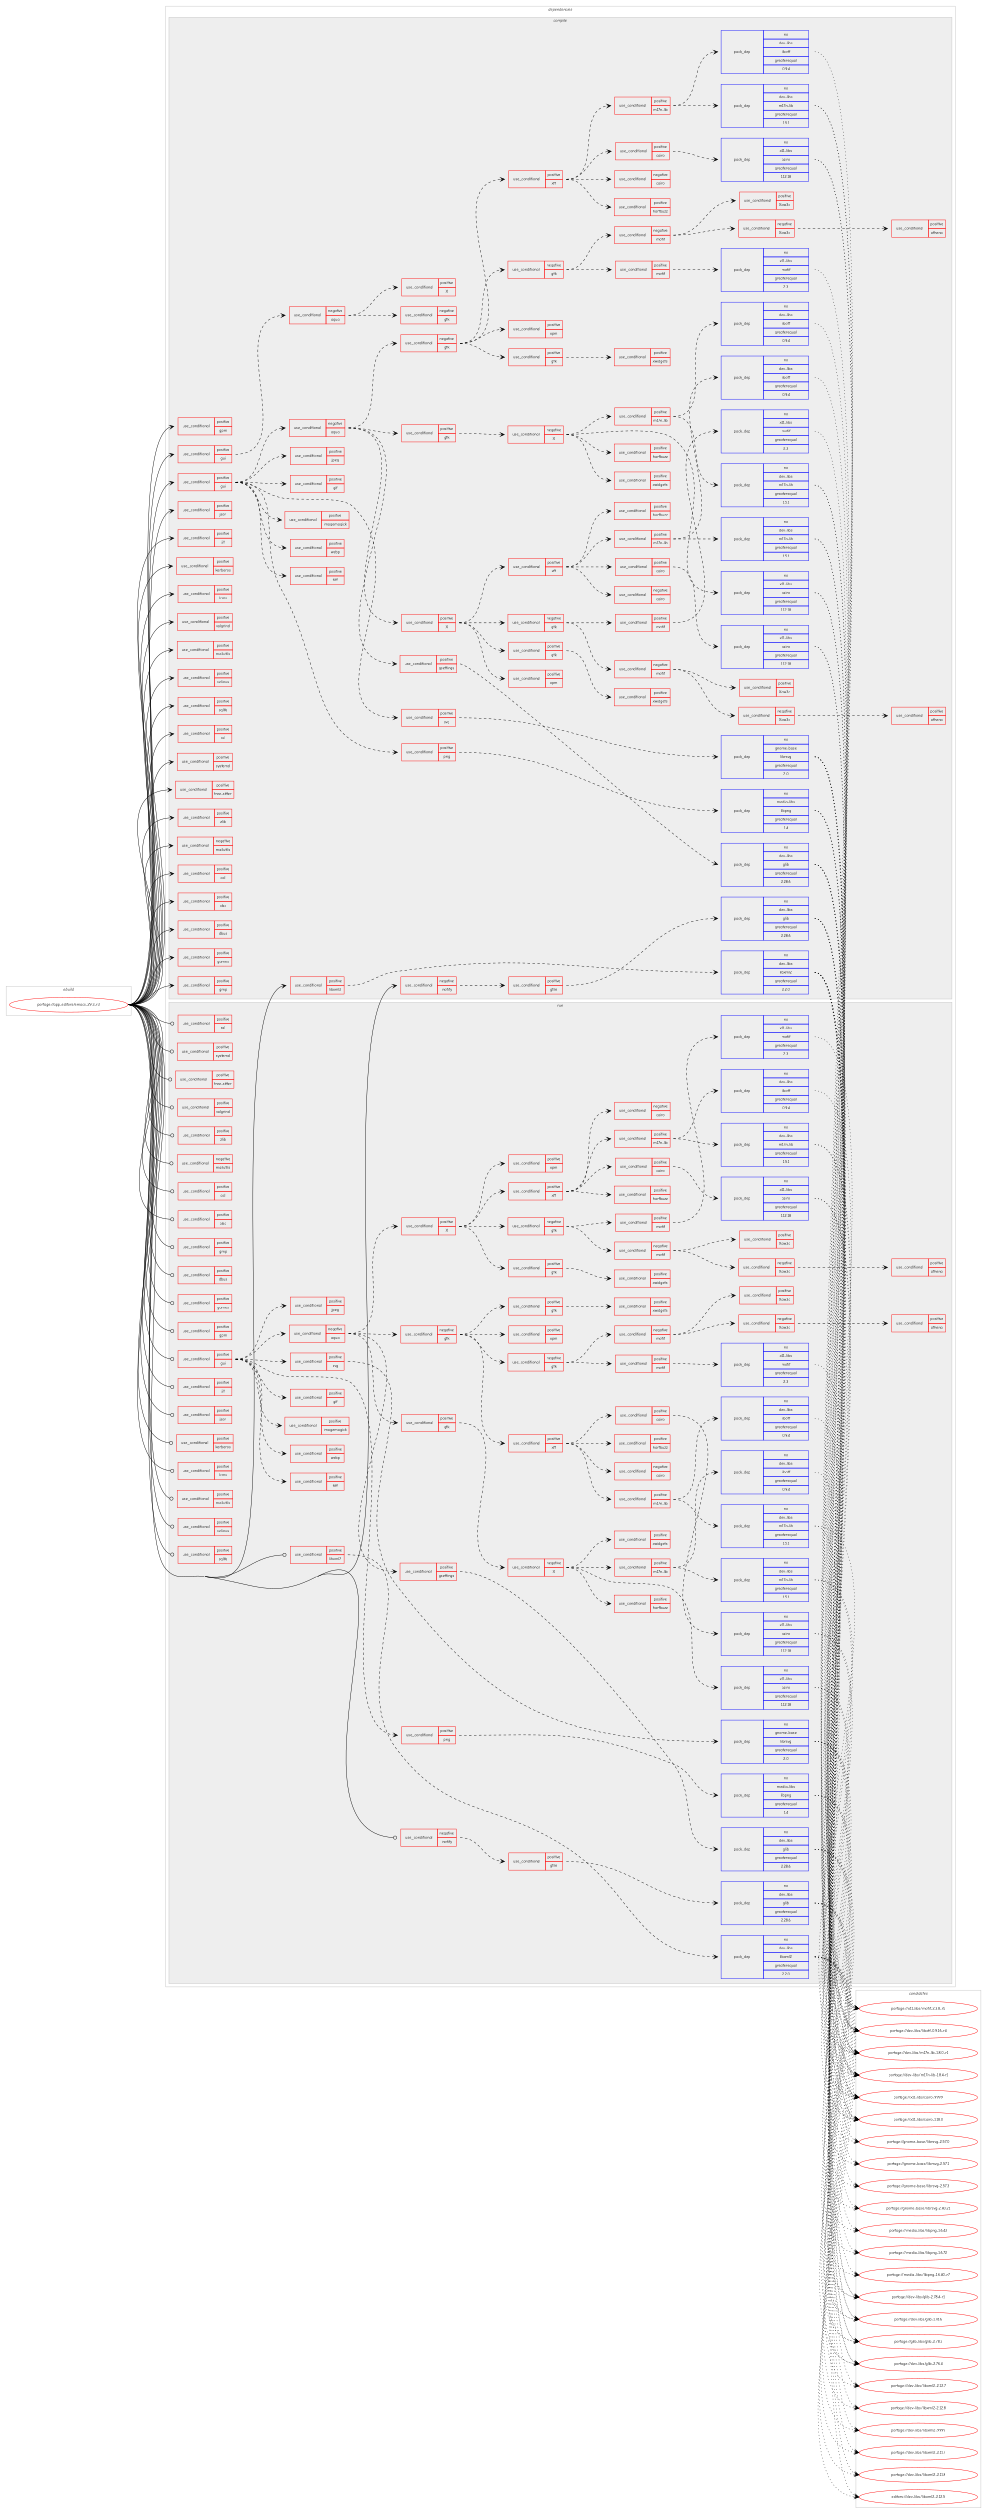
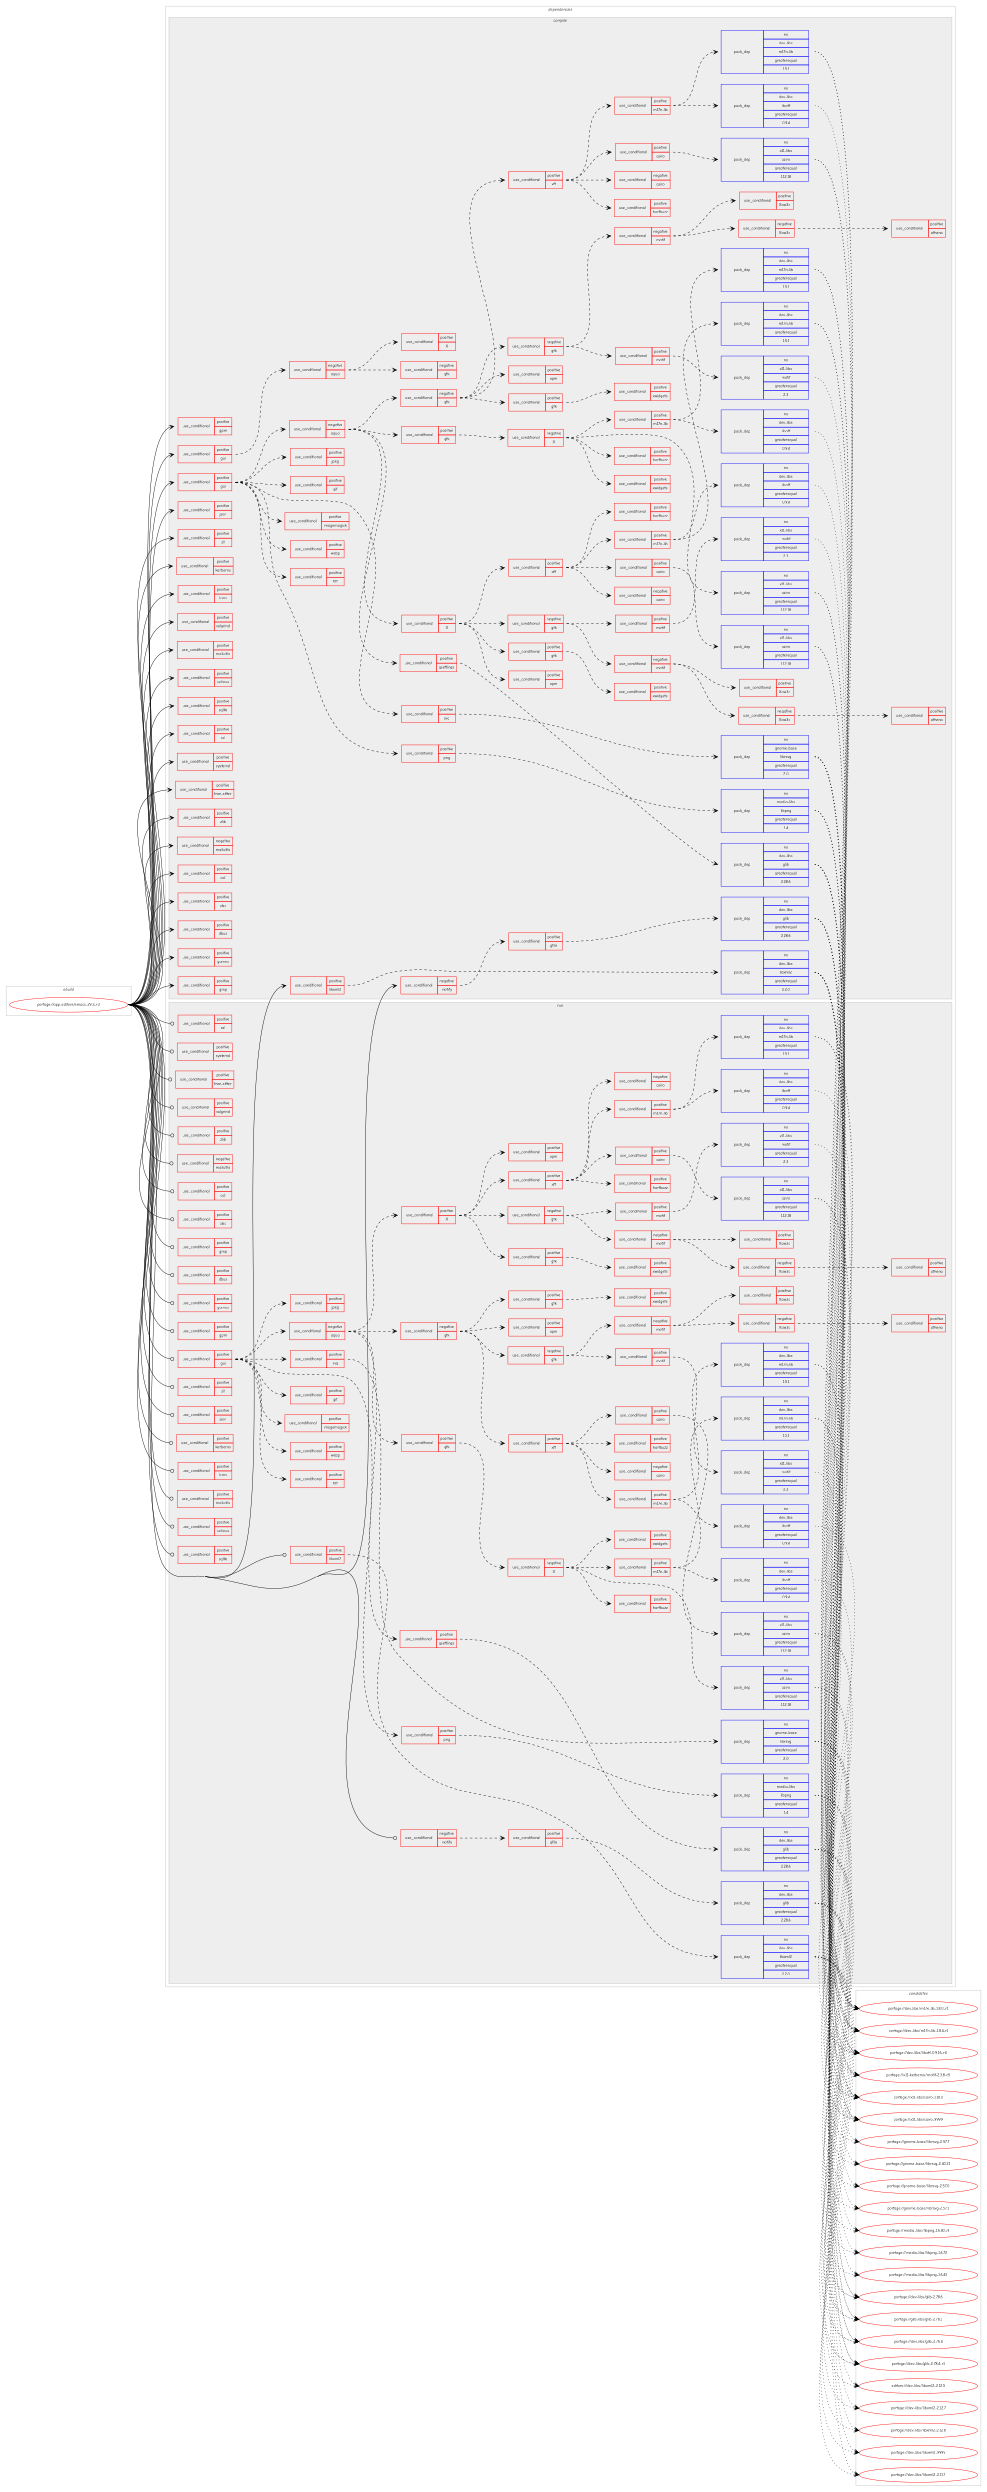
node "portage://x11-libs/motif-2.3.8-r5": label "portage://x11-libs/motif-2.3.8-r5" -> "portage://x11-kerberos/motif-2.3.8-r5"
node "portage://gnome-base/librsvg-2.57.3": label "portage://gnome-base/librsvg-2.57.3" -> "portage://gnome-base/librsvg-2.57.7"
node "portage://media-libs/libpng-1.6.40-r7": label "portage://media-libs/libpng-1.6.40-r7" -> "portage://media-libs/libpng-1.6.40-r1"
node "portage://dev-libs/glib-1.78.6": label "portage://dev-libs/glib-1.78.6" -> "portage://dev-libs/glib-2.78.6"
node "portage://dev-libs/libxml2-2.11.8": removed
